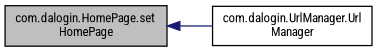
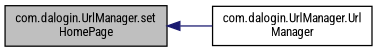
node "com.dalogin.HomePage.set HomePage": label "com.dalogin.HomePage.set HomePage" -> "com.dalogin.UrlManager.set HomePage"
